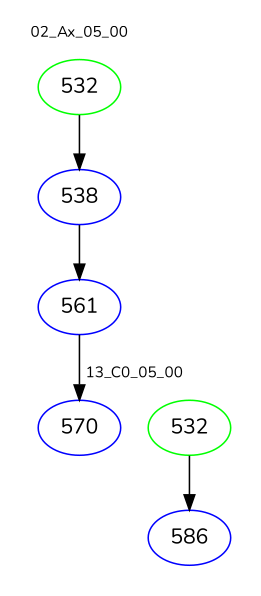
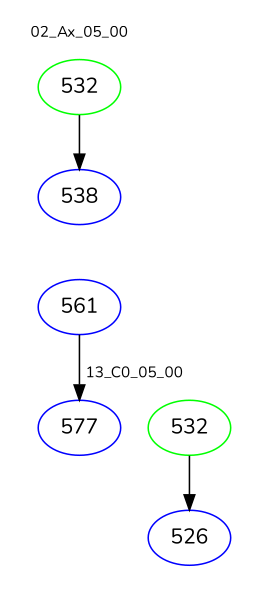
edge "538" -> "561": removed
node "570": label "570" -> "577"
node "586": label "586" -> "526"
